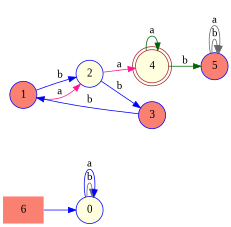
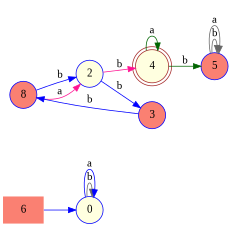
edge "2" -> "4": label "a" -> "b"
node "1": label "1" -> "8"
